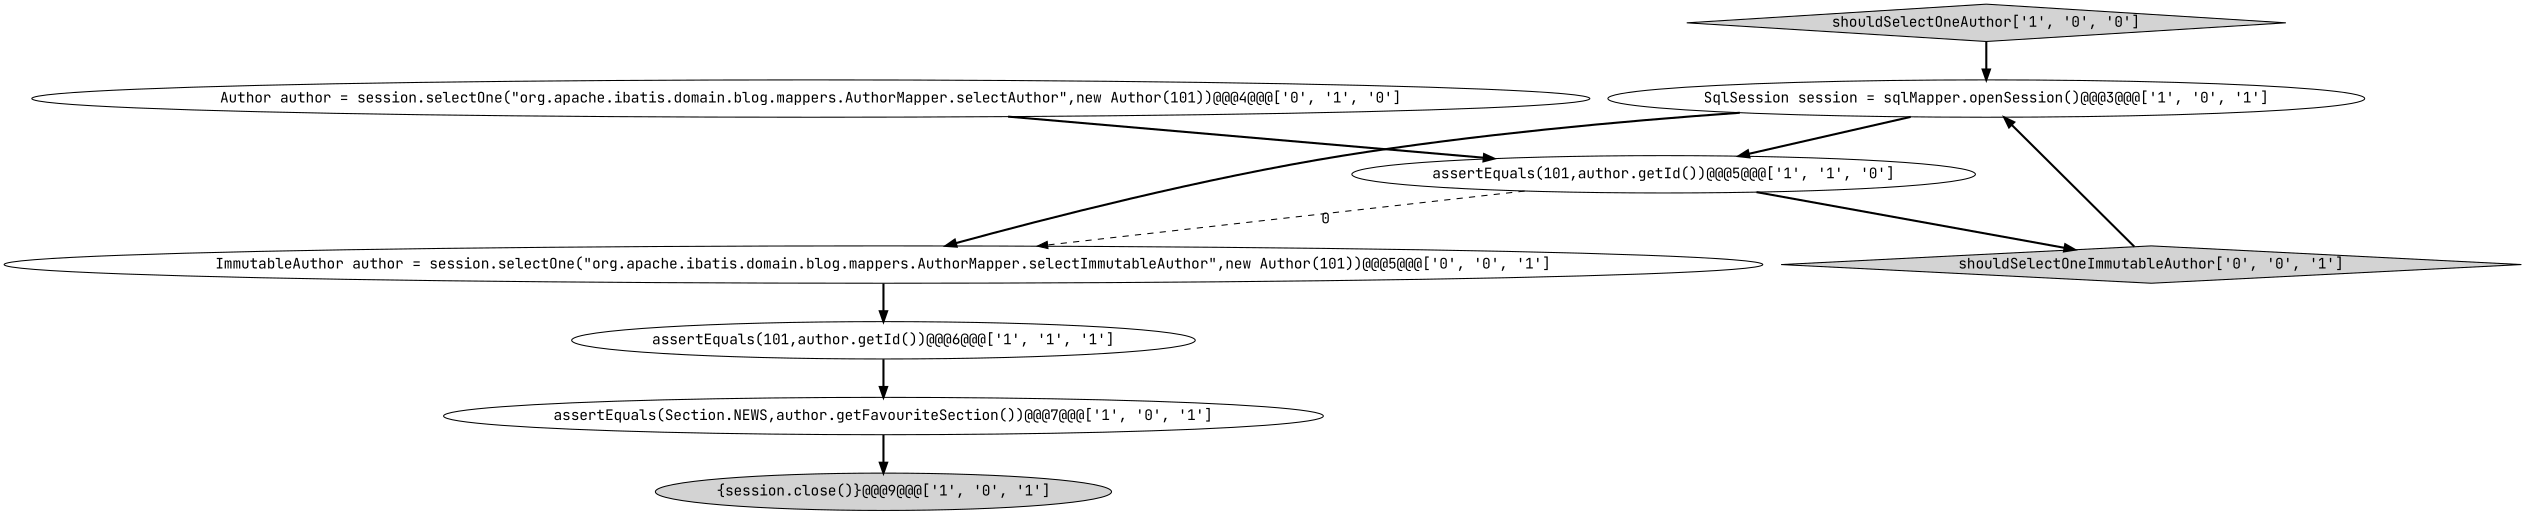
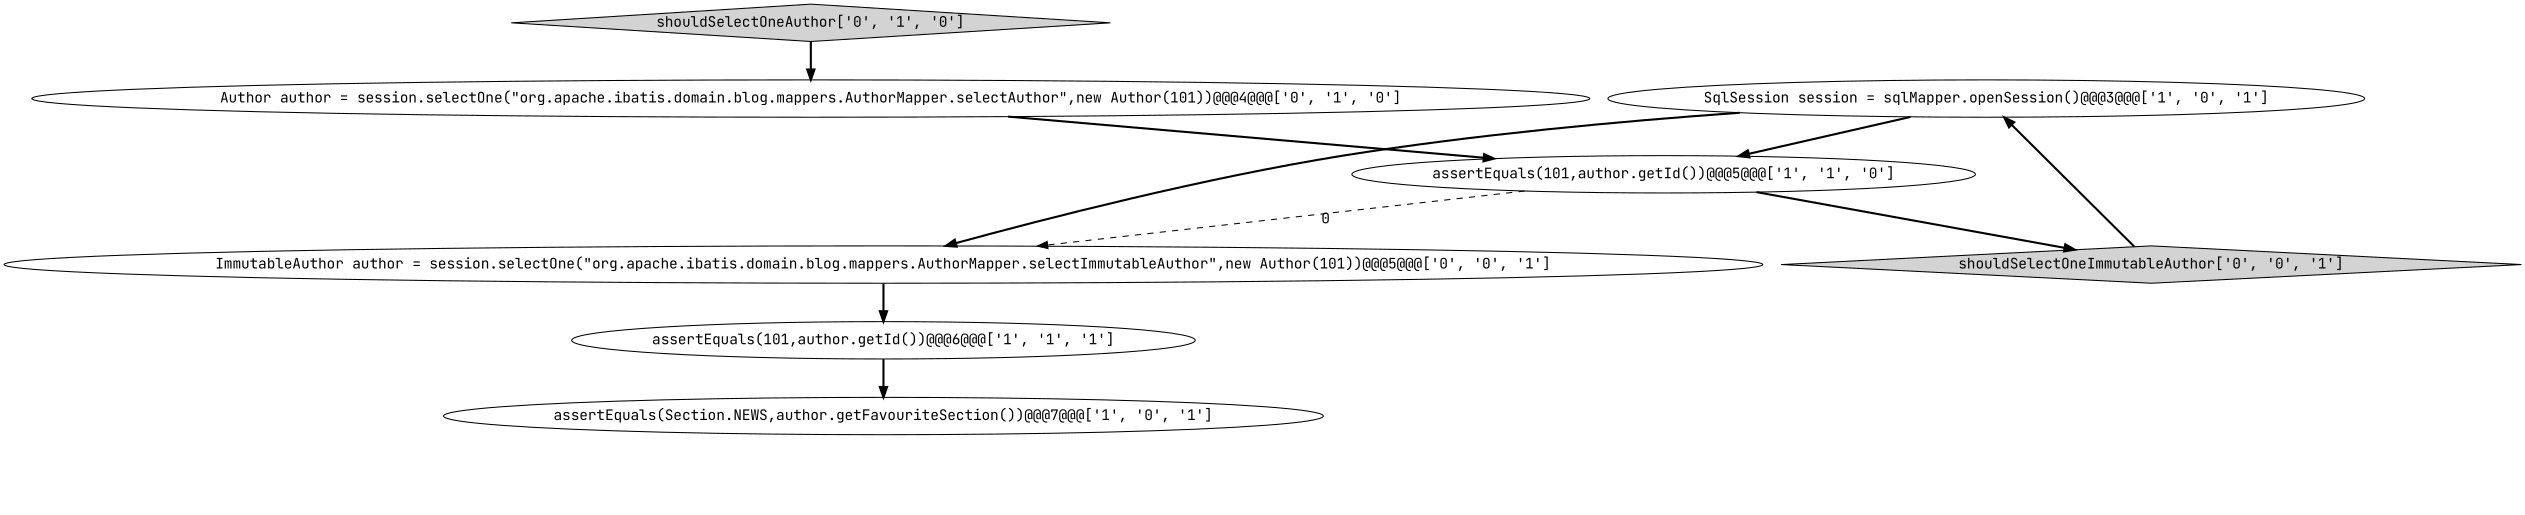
node "shouldSelectOneAuthor['0', '1', '0']": added
node "shouldSelectOneAuthor['1', '0', '0']": removed
node "{session.close()}@@@9@@@['1', '0', '1']": removed
